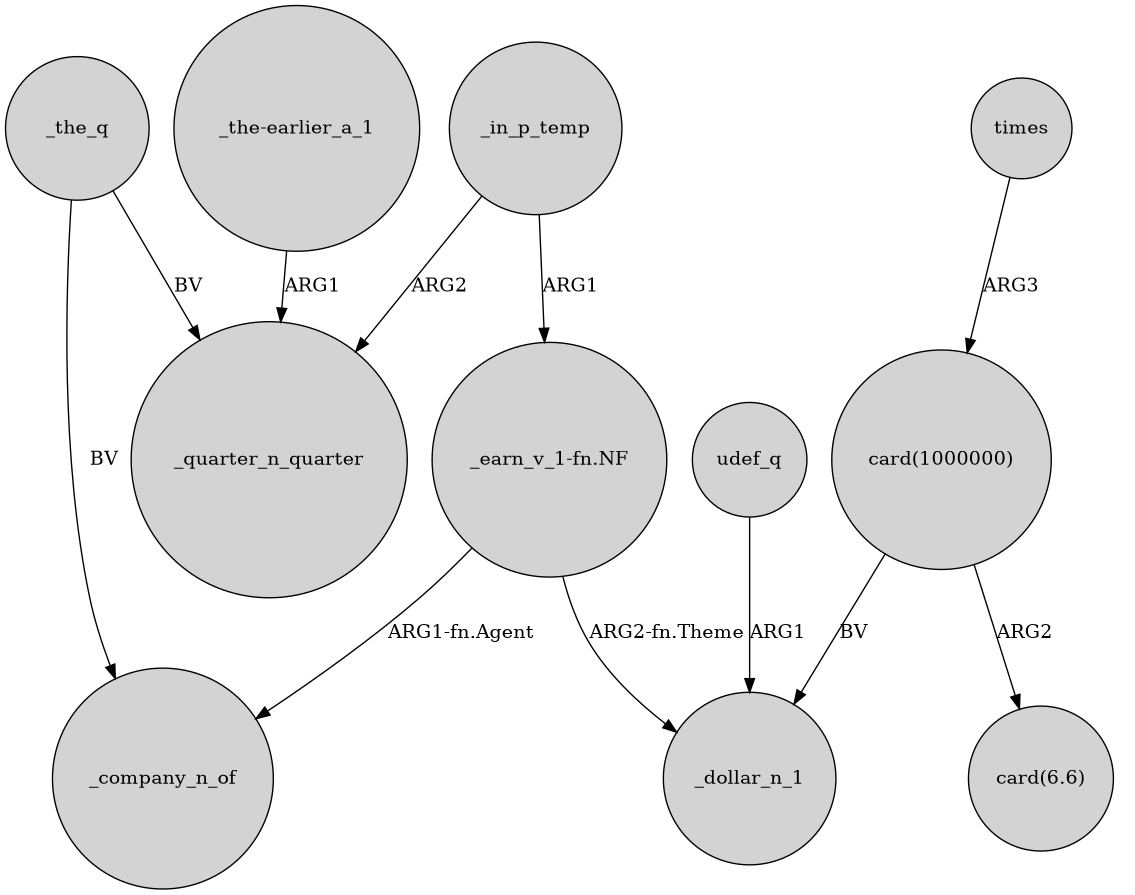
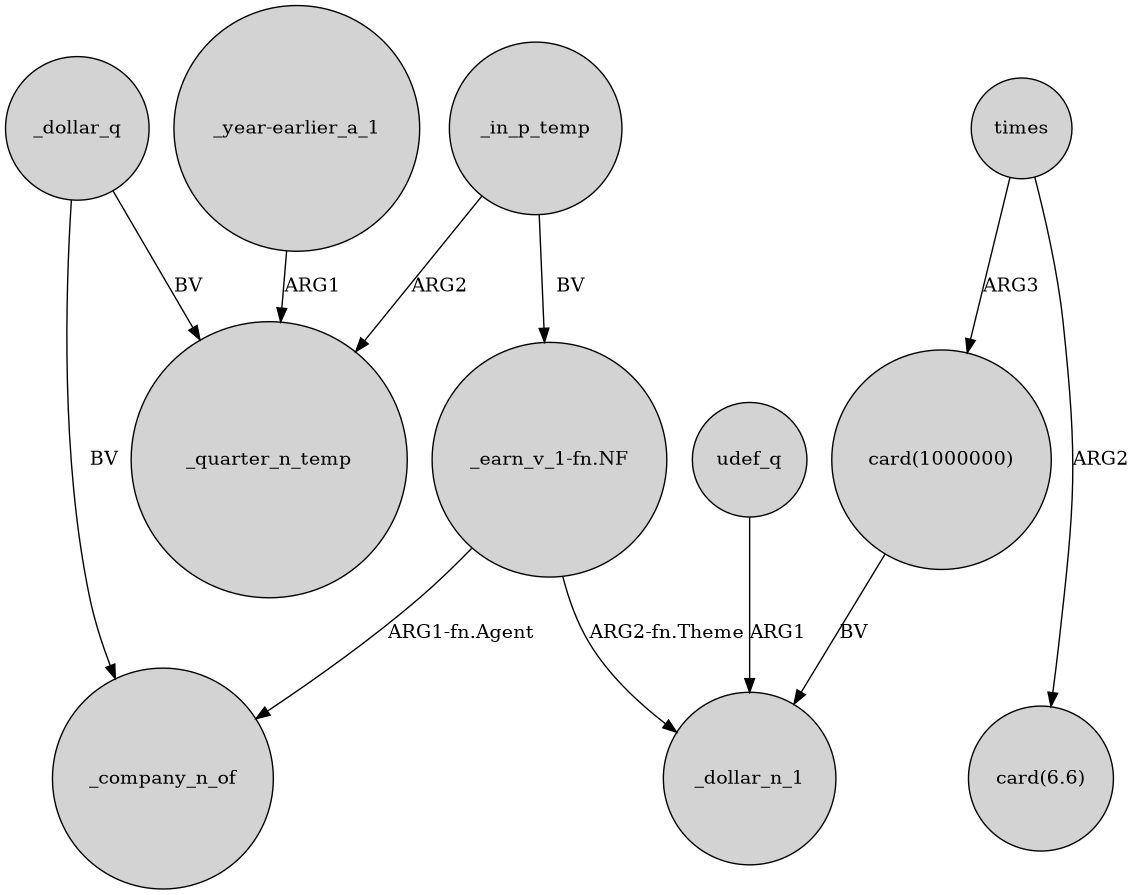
node "_the_q": label "_the_q" -> "_dollar_q"
node "_the-earlier_a_1": label "_the-earlier_a_1" -> "_year-earlier_a_1"
edge "_in_p_temp" -> "_earn_v_1-fn.NF": label "ARG1" -> "BV"
node "_quarter_n_quarter": label "_quarter_n_quarter" -> "_quarter_n_temp"
edge "card(1000000)" -> "card(6.6)": now "times" -> "card(6.6)"
